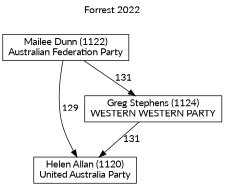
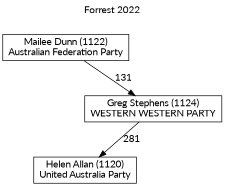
edge "Mailee Dunn (1122) Australian Federation Party" -> "Helen Allan (1120) United Australia Party": removed, label "129"
edge "Greg Stephens (1124) WESTERN WESTERN PARTY" -> "Helen Allan (1120) United Australia Party": label "131" -> "281"
